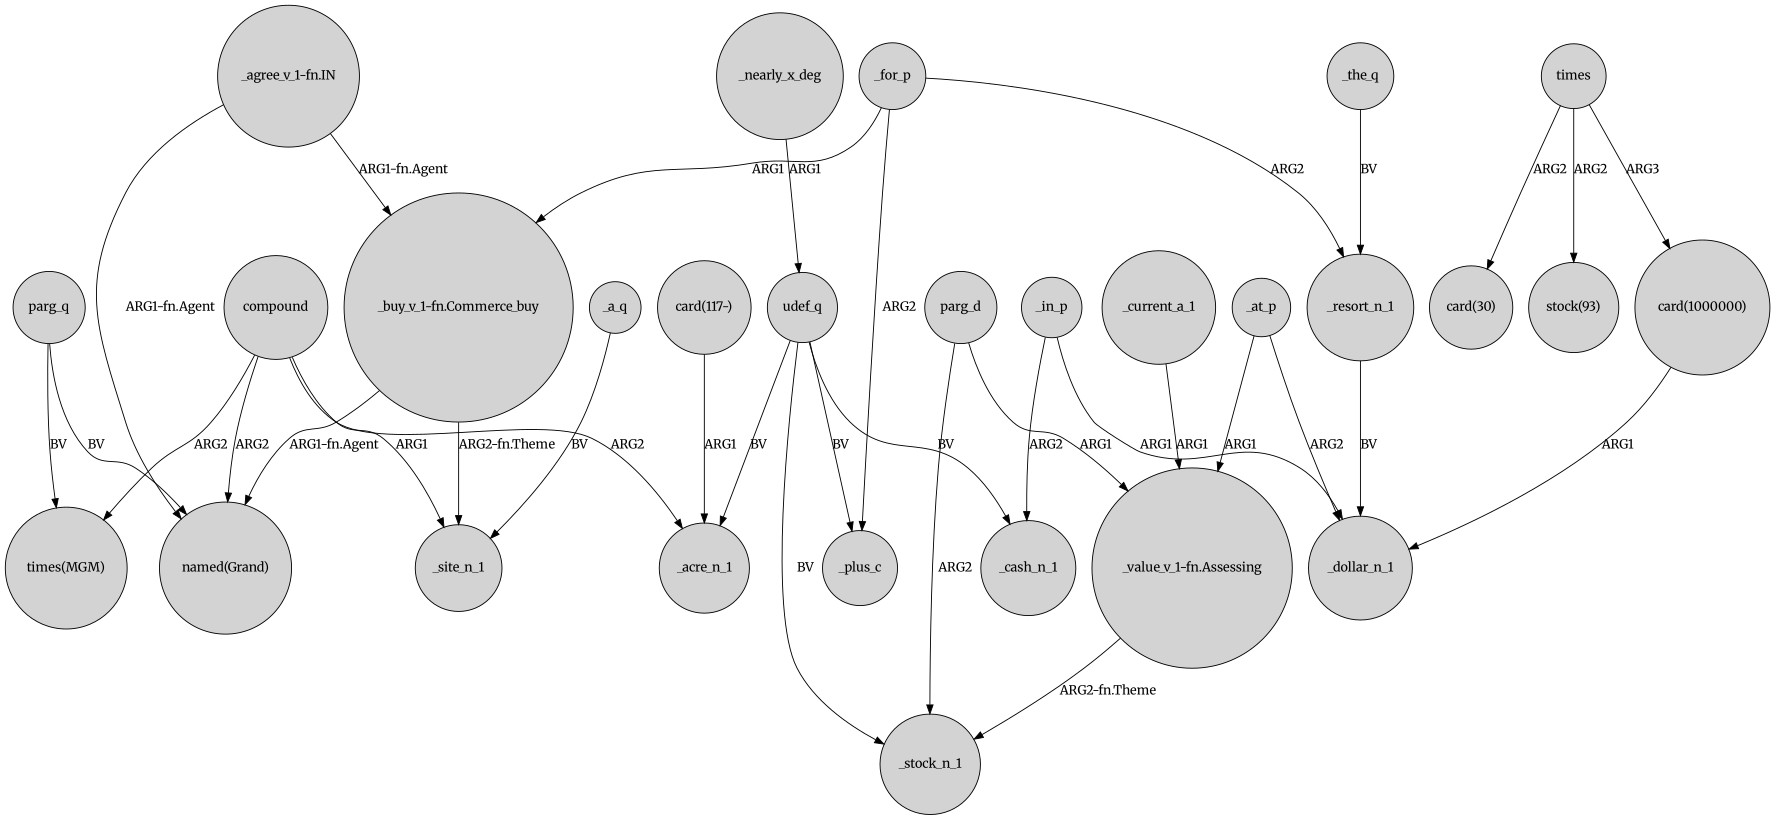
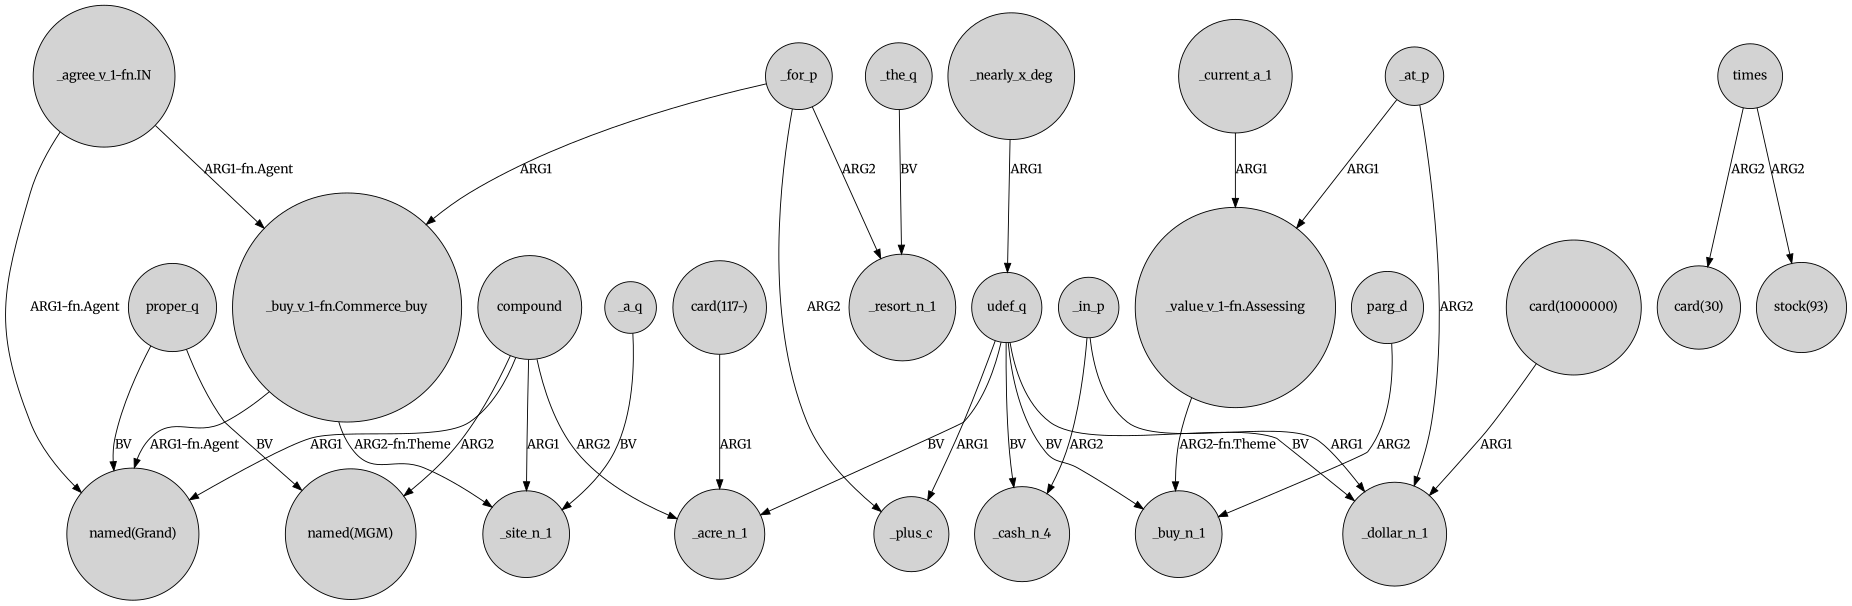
edge "times" -> "card(1000000)": removed, label "ARG3"
node "parg_q": label "parg_q" -> "proper_q"
edge "parg_d" -> "_value_v_1-fn.Assessing": removed, label "ARG1"
edge "_resort_n_1" -> "_dollar_n_1": now "udef_q" -> "_dollar_n_1"
edge "compound" -> "named(Grand)": label "ARG2" -> "ARG1"
edge "udef_q" -> "_plus_c": label "BV" -> "ARG1"
node "times(MGM)": label "times(MGM)" -> "named(MGM)"
node "_cash_n_1": label "_cash_n_1" -> "_cash_n_4"
node "_stock_n_1": label "_stock_n_1" -> "_buy_n_1"
